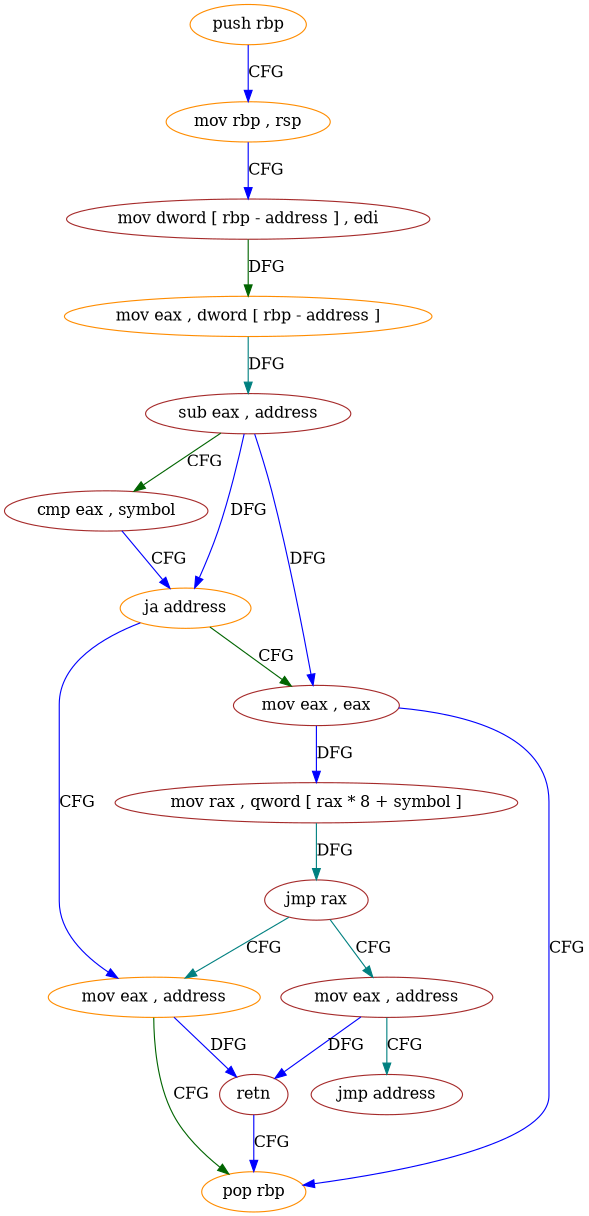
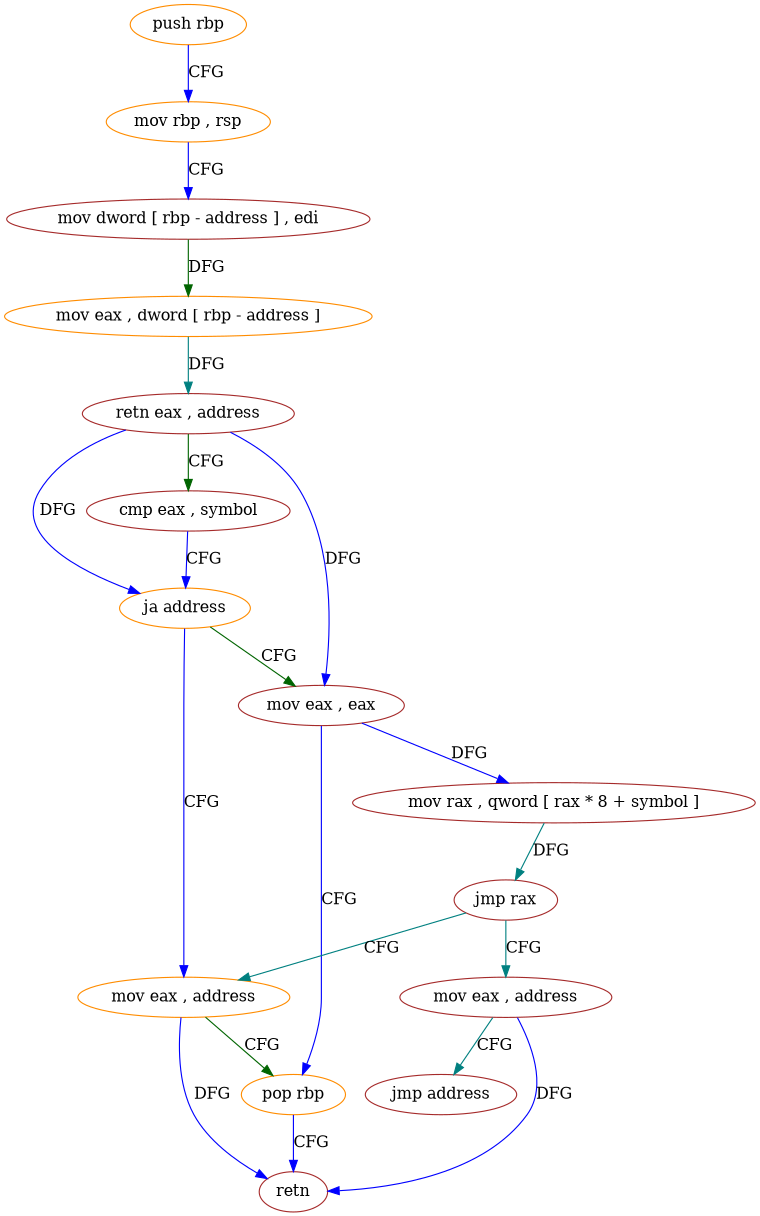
node "sub eax , address": label "sub eax , address" -> "retn eax , address"
edge "retn" -> "pop rbp": reversed
